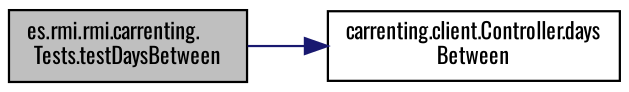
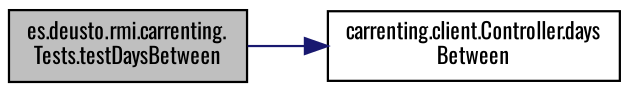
node "es.rmi.rmi.carrenting. Tests.testDaysBetween": label "es.rmi.rmi.carrenting. Tests.testDaysBetween" -> "es.deusto.rmi.carrenting. Tests.testDaysBetween"
